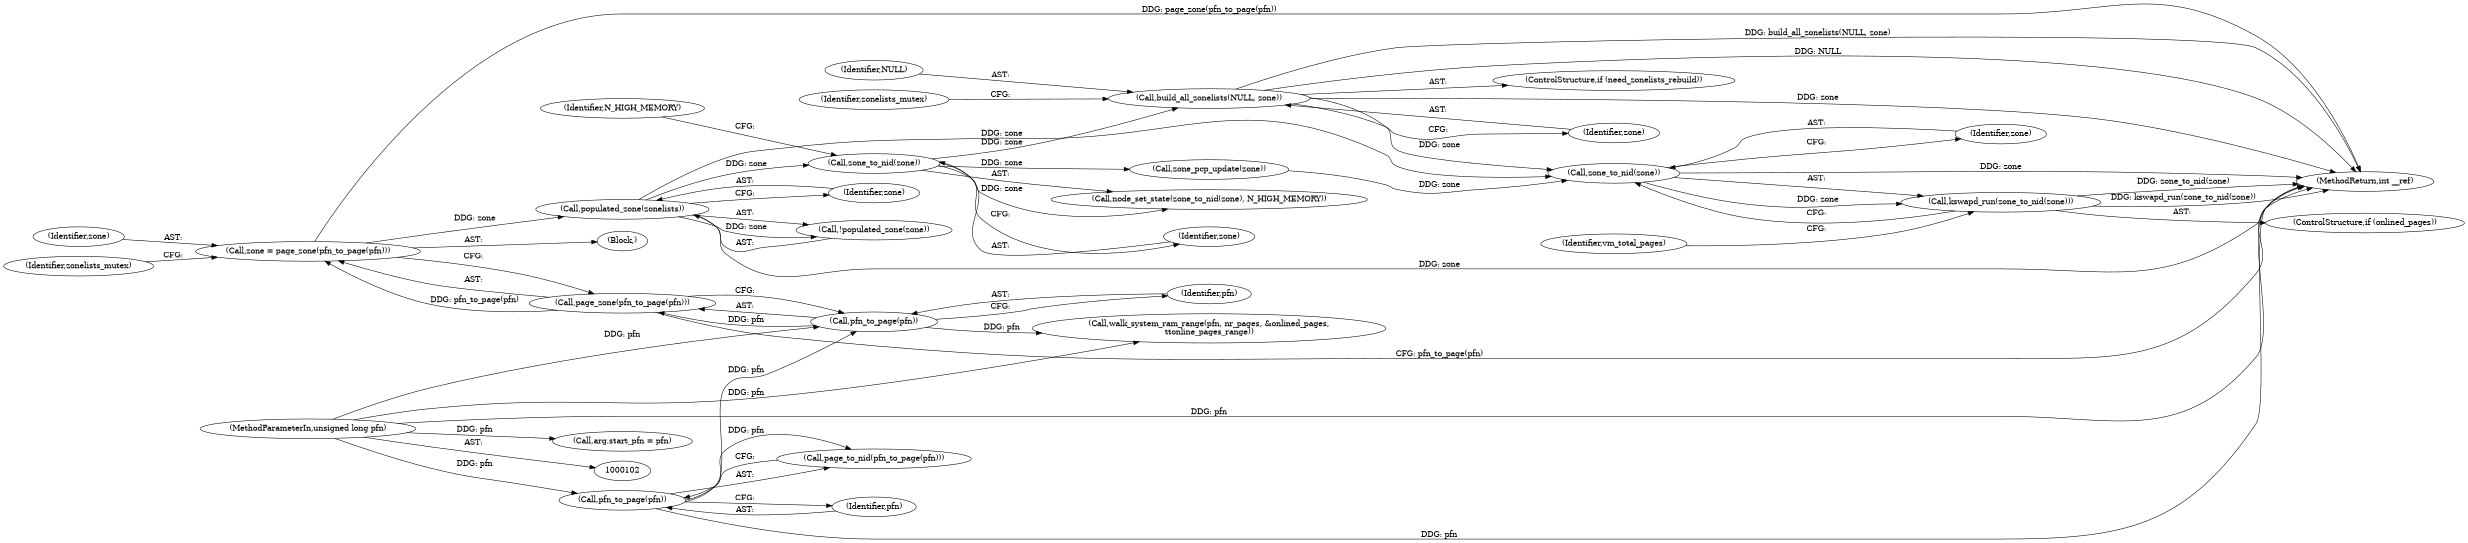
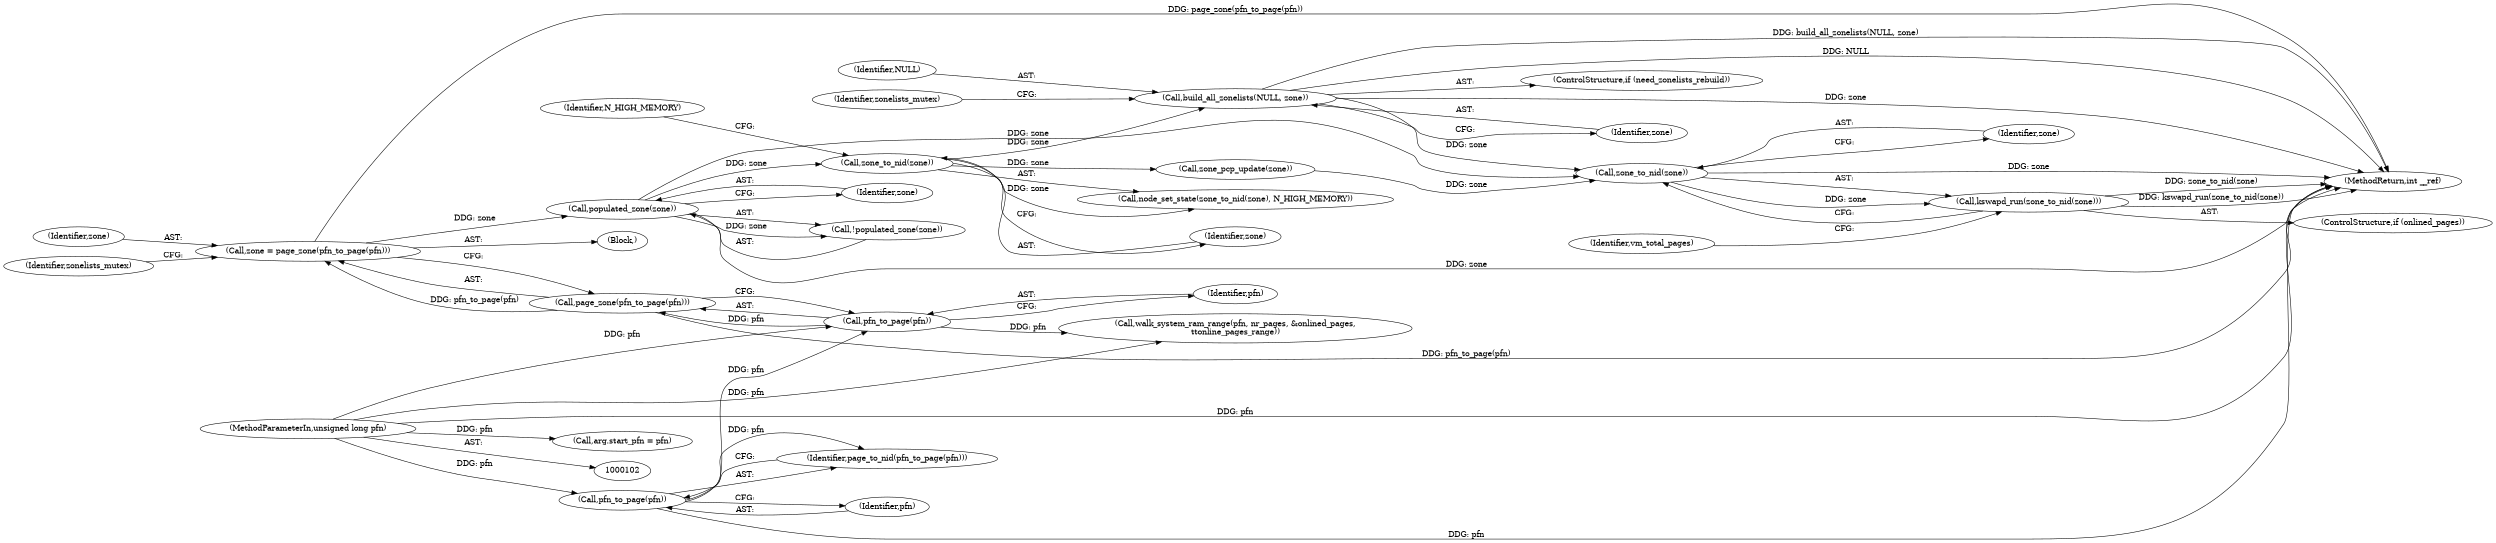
node "(Call,populated_zone(zonelists))": label "(Call,populated_zone(zonelists))" -> "(Call,populated_zone(zone))"
edge "(Call,page_zone(pfn_to_page(pfn)))" -> "(MethodReturn,int __ref)": label "CFG: pfn_to_page(pfn)" -> "DDG: pfn_to_page(pfn)"
node "(Call,page_to_nid(pfn_to_page(pfn)))": label "(Call,page_to_nid(pfn_to_page(pfn)))" -> "(Identifier,page_to_nid(pfn_to_page(pfn)))"
